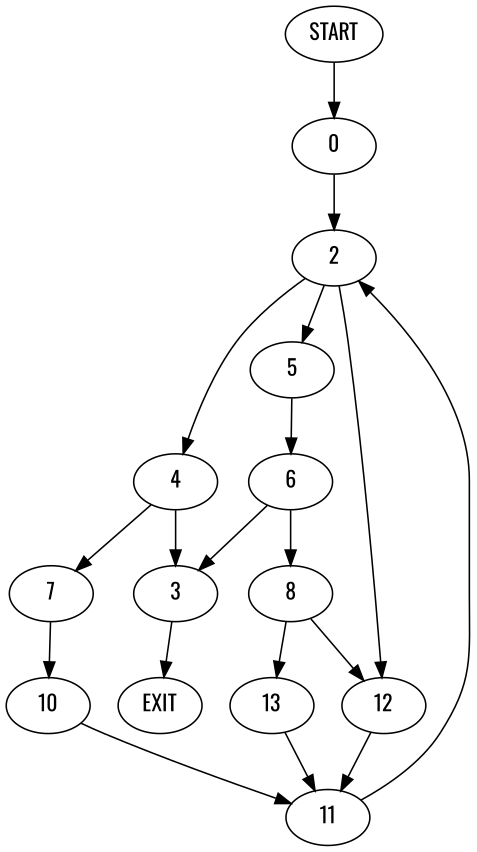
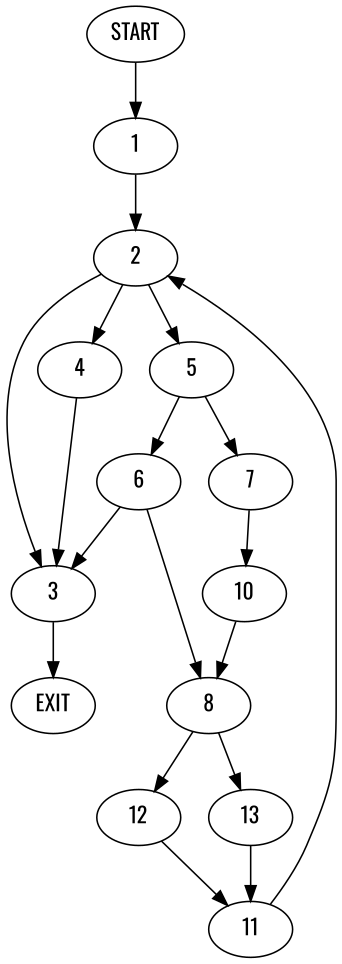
node "0": label "0" -> "1"
edge "2" -> "12": now "2" -> "3"
edge "4" -> "7": now "5" -> "7"
edge "10" -> "11": now "10" -> "8"
